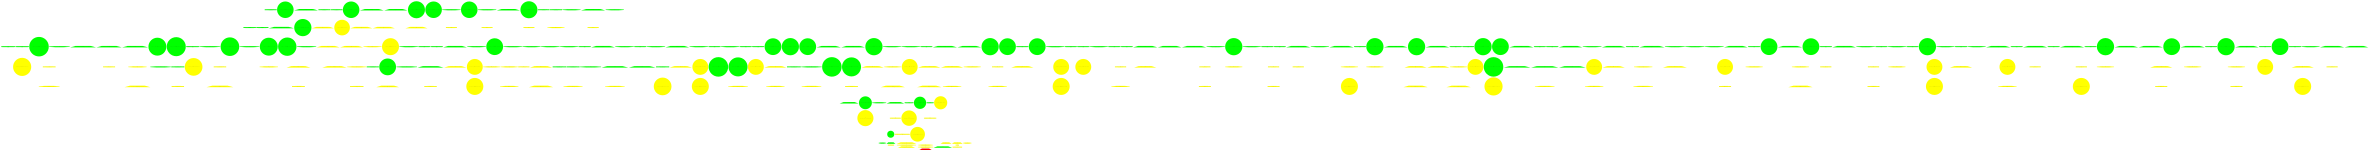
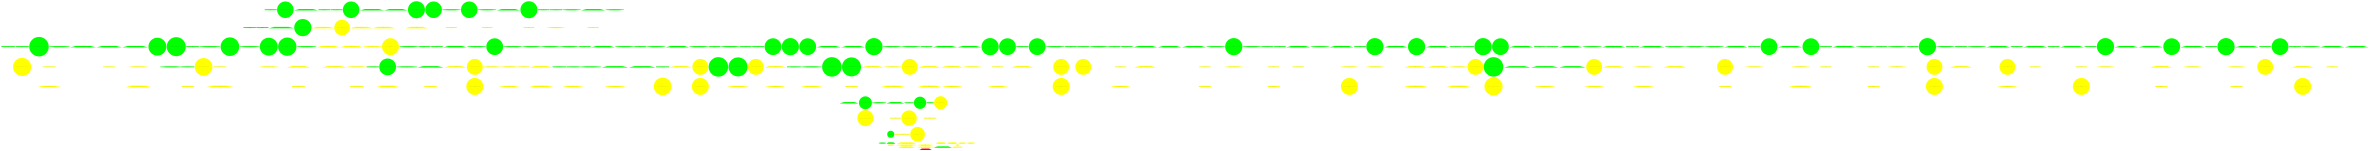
node "<switch> switch_cargo_capacity_by_cargo_3": added
